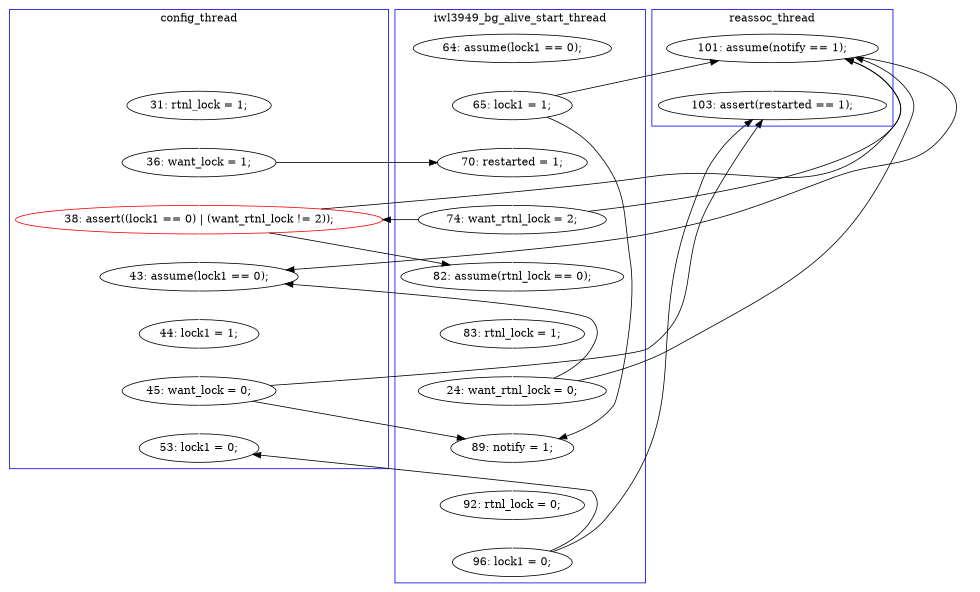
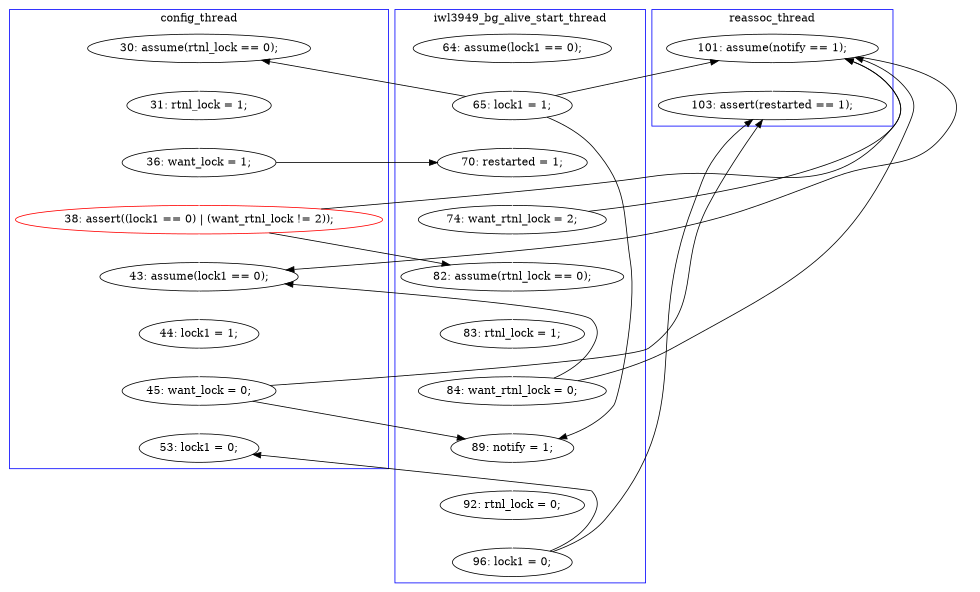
node "30: assume(rtnl_lock == 0);": added
edge "74: want_rtnl_lock = 2;" -> "38: assert((lock1 == 0) | (want_rtnl_lock != 2));": removed
node "24: want_rtnl_lock = 0;": label "24: want_rtnl_lock = 0;" -> "84: want_rtnl_lock = 0;"
